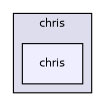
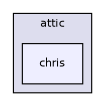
cluster "chris": label "chris" -> "attic"
